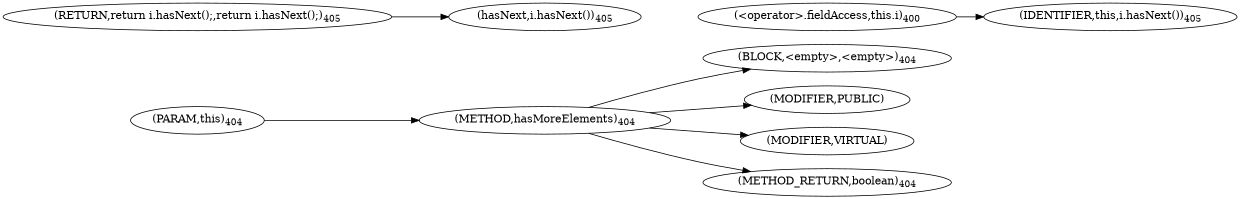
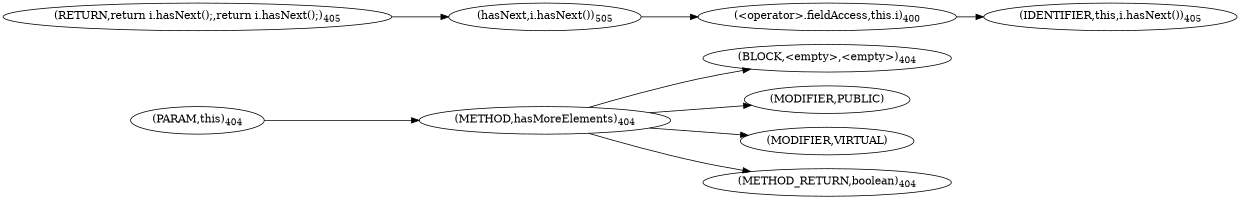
node "(hasNext,i.hasNext())": text "405" -> "505"
edge "(hasNext,i.hasNext())" -> "(<operator>.fieldAccess,this.i)": added
